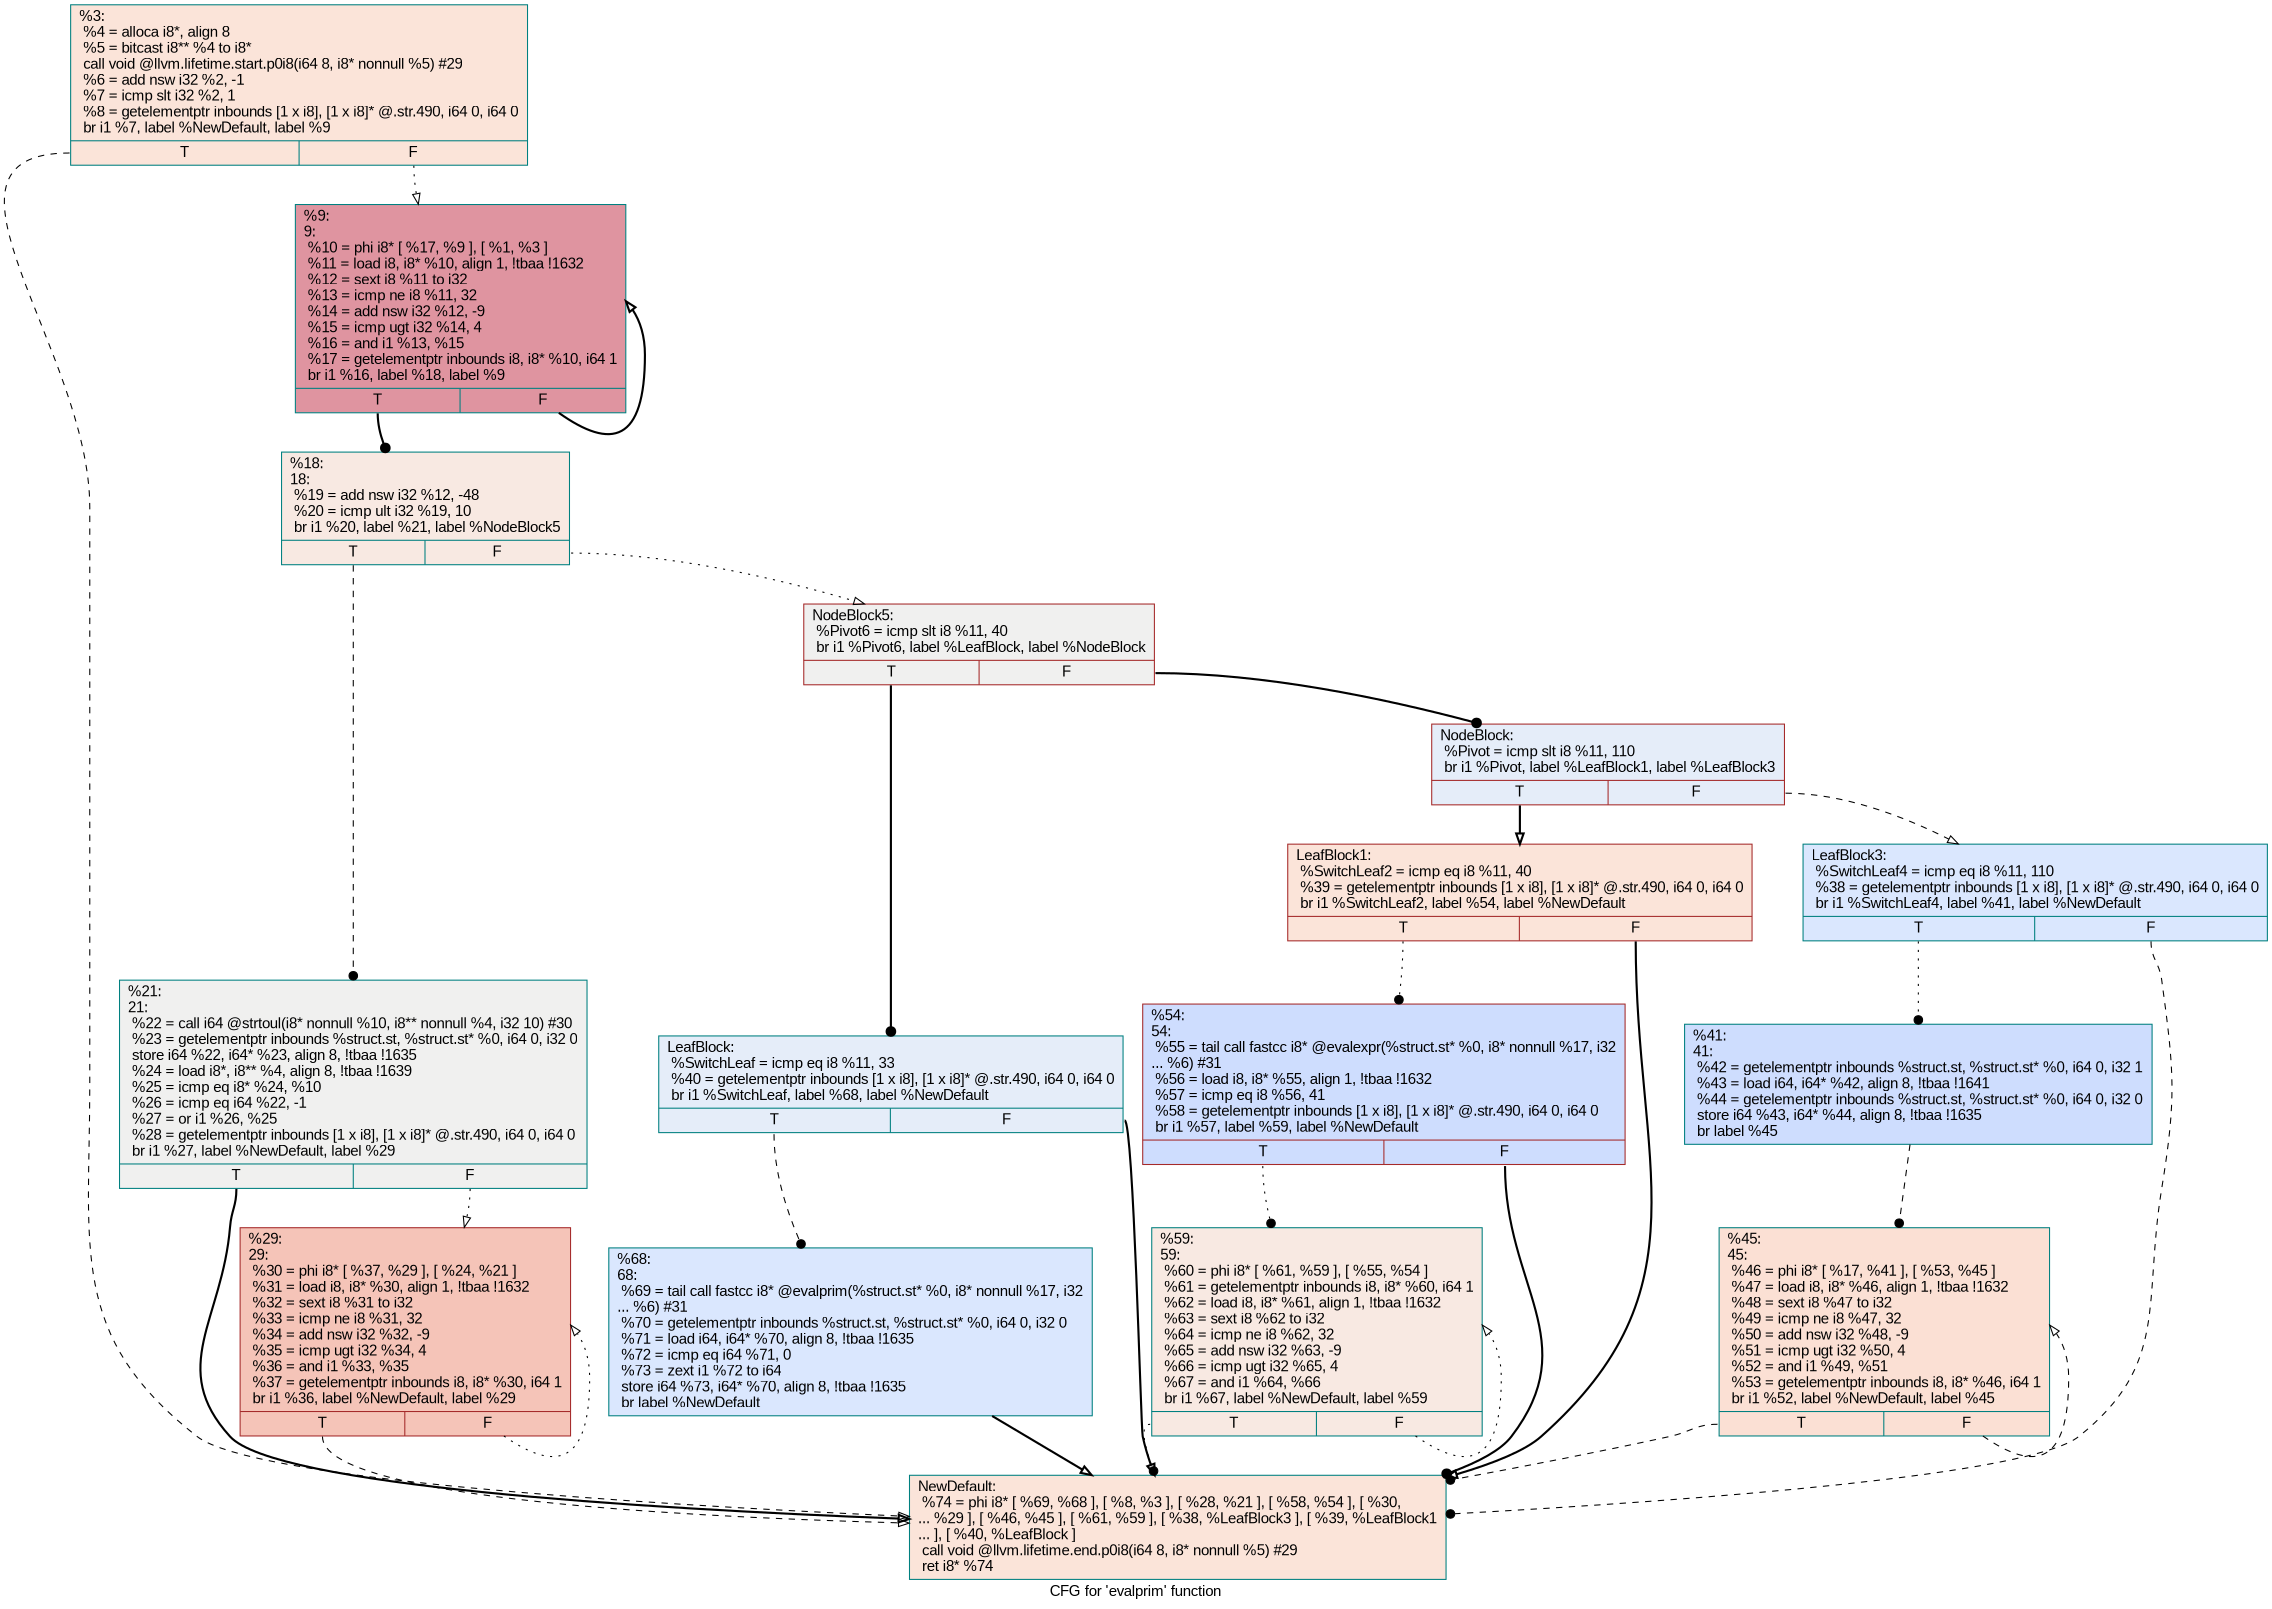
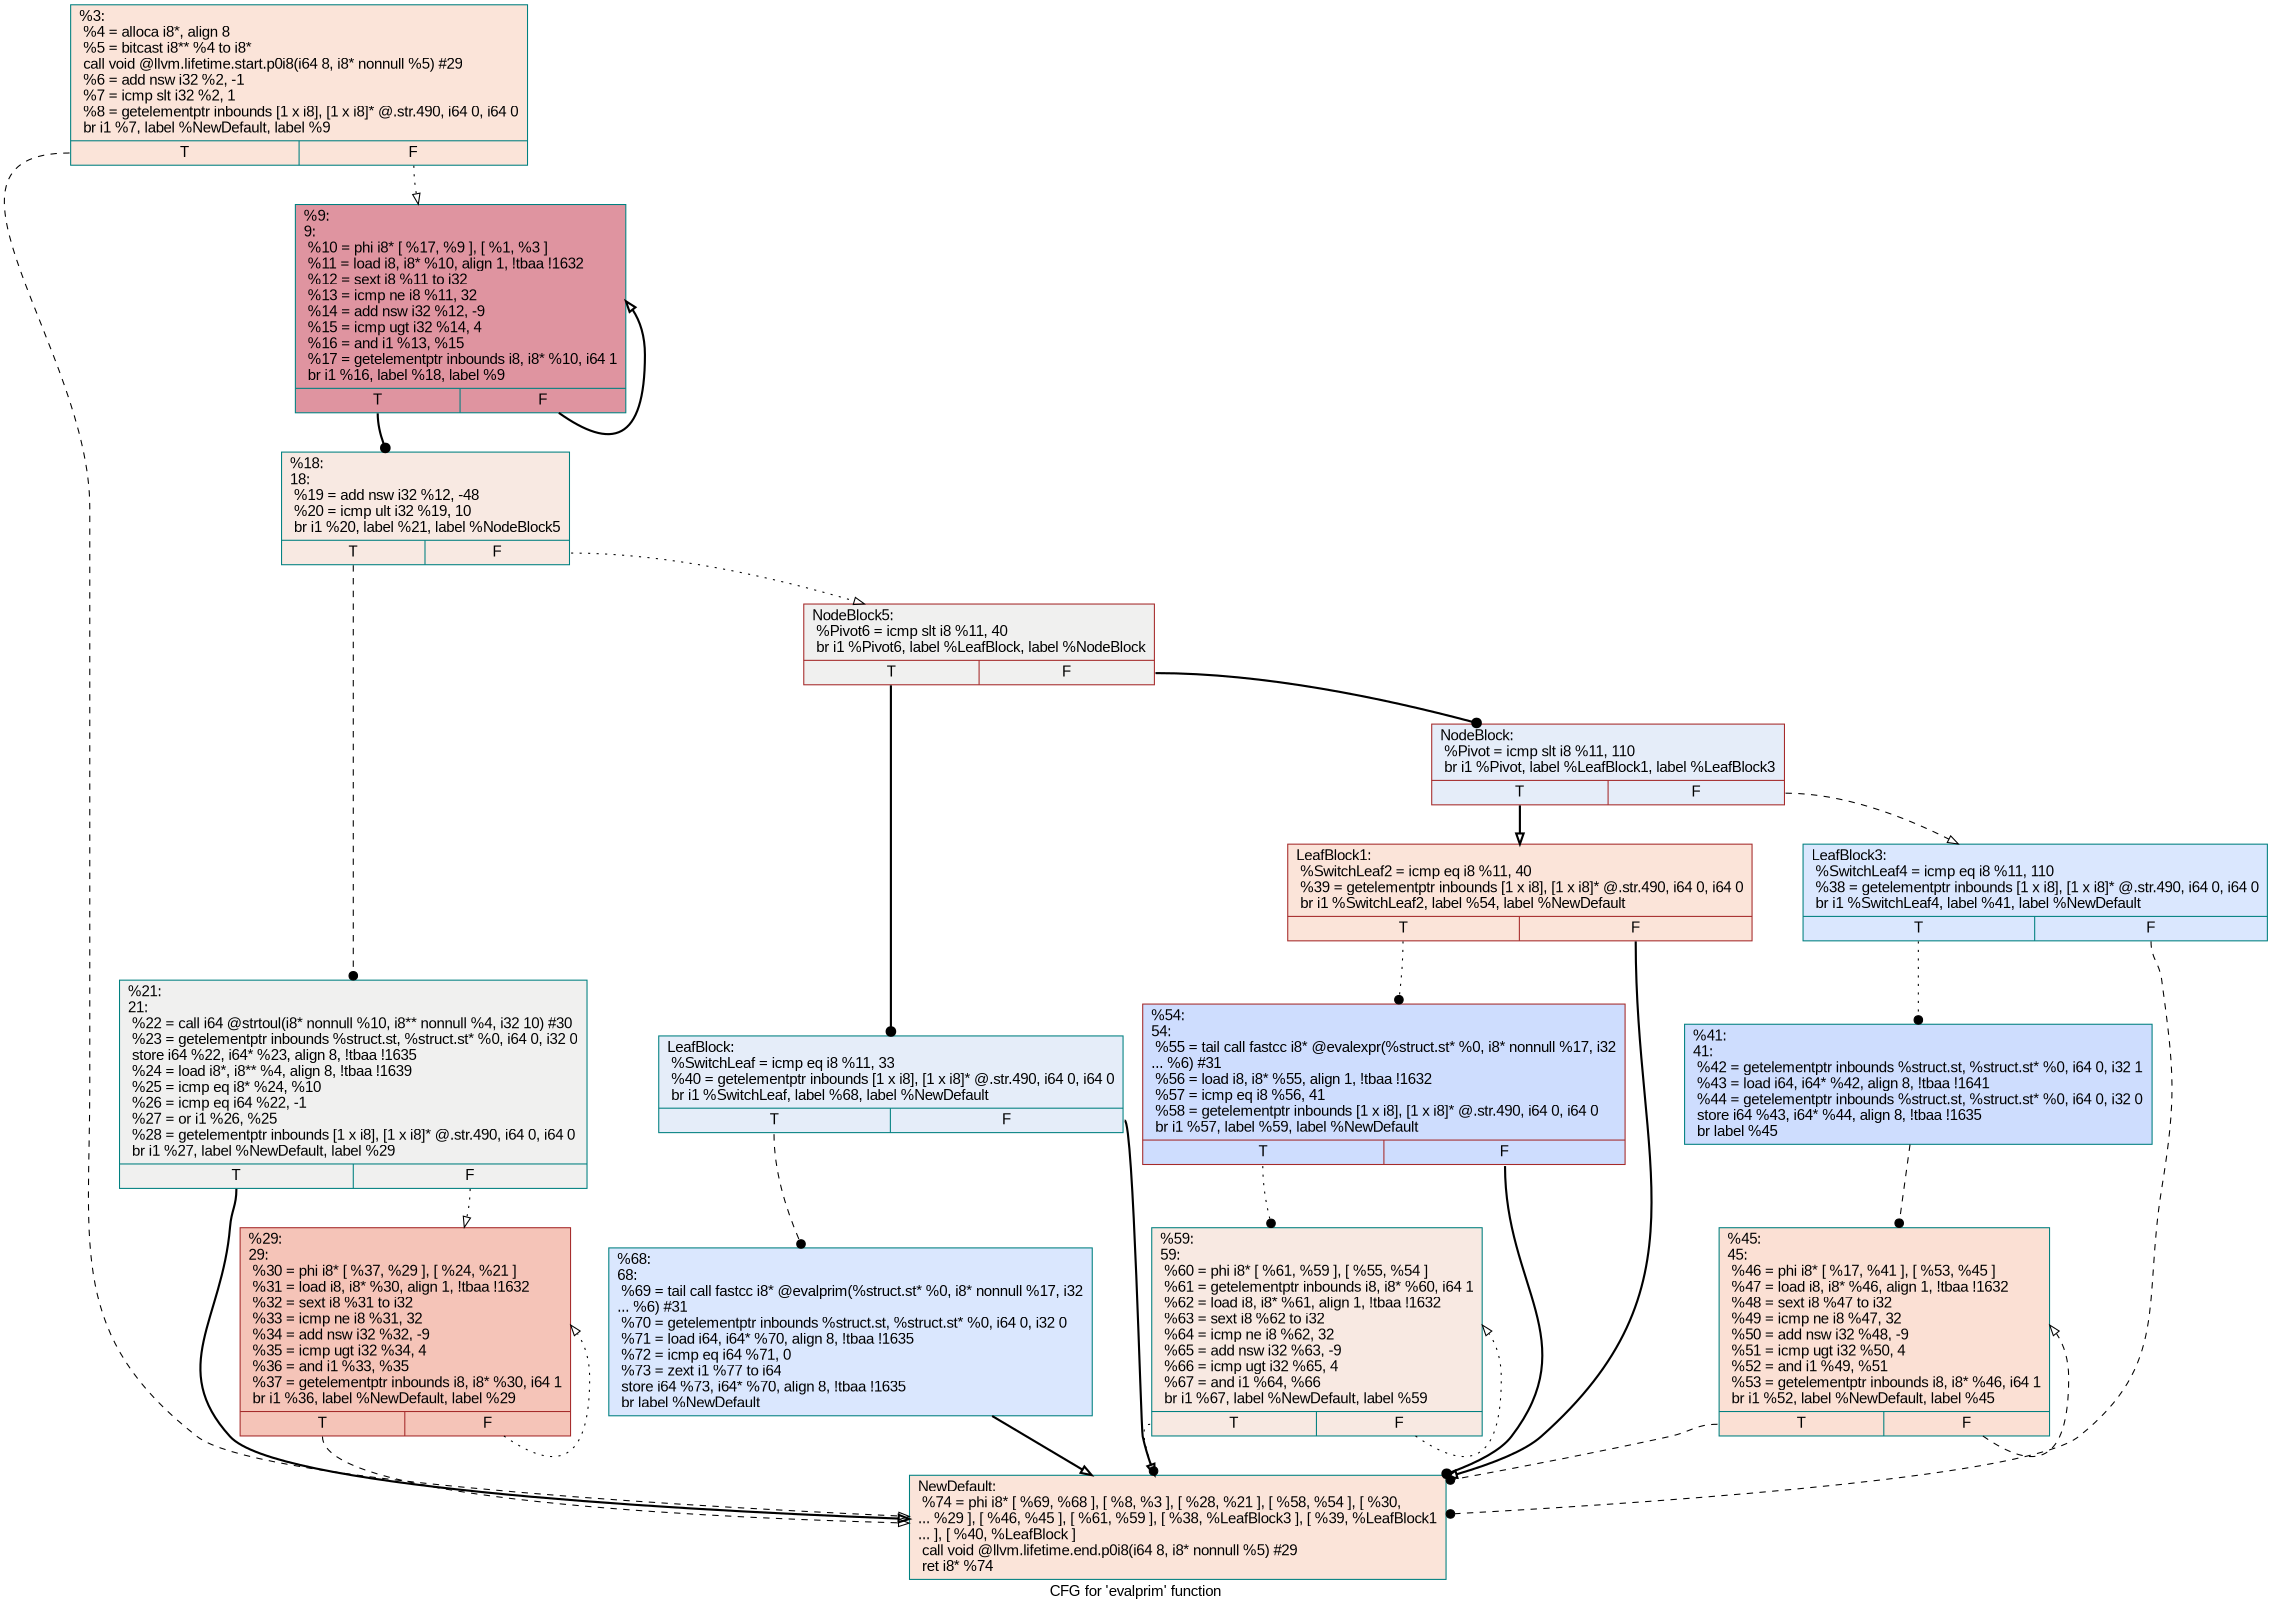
node "%68:": text "%73 = zext i1 %72 to i64" -> "%73 = zext i1 %77 to i64"
